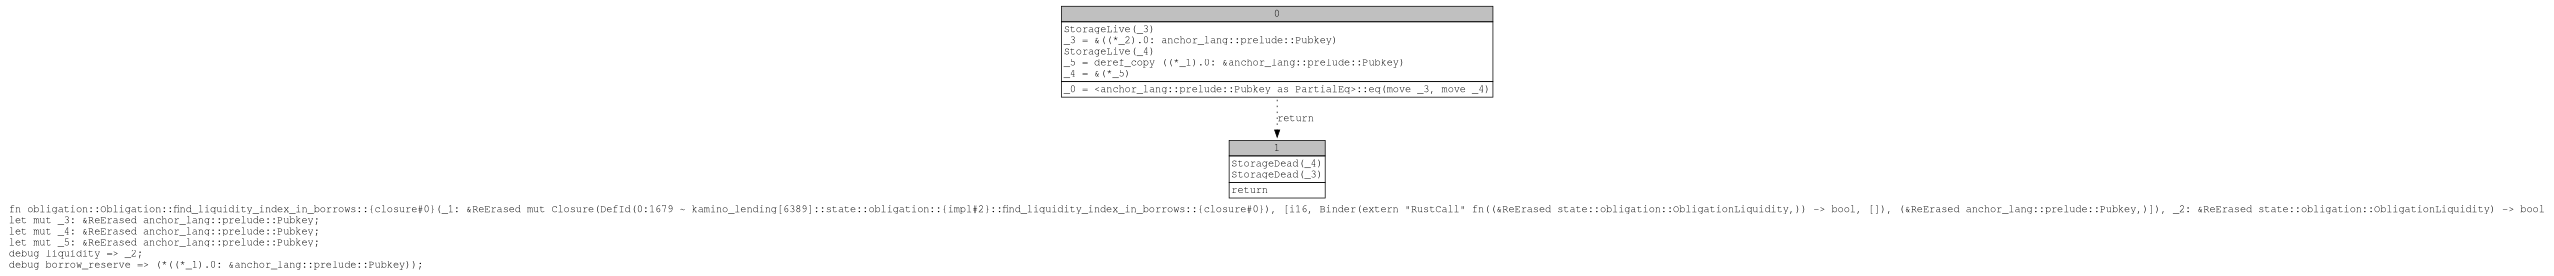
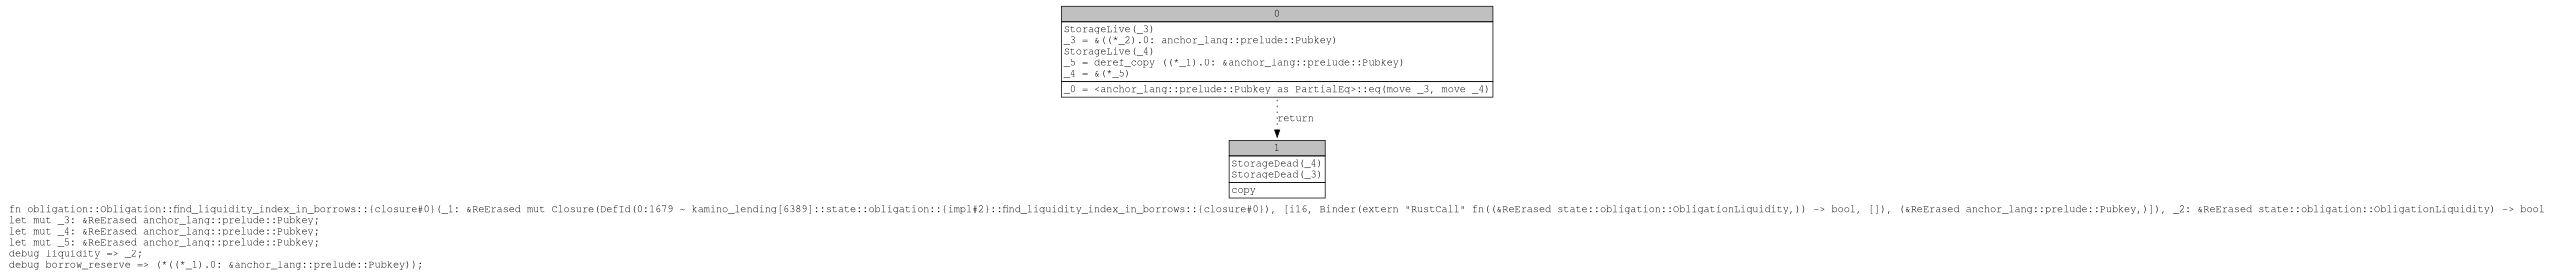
node "1": text "return" -> "copy"
